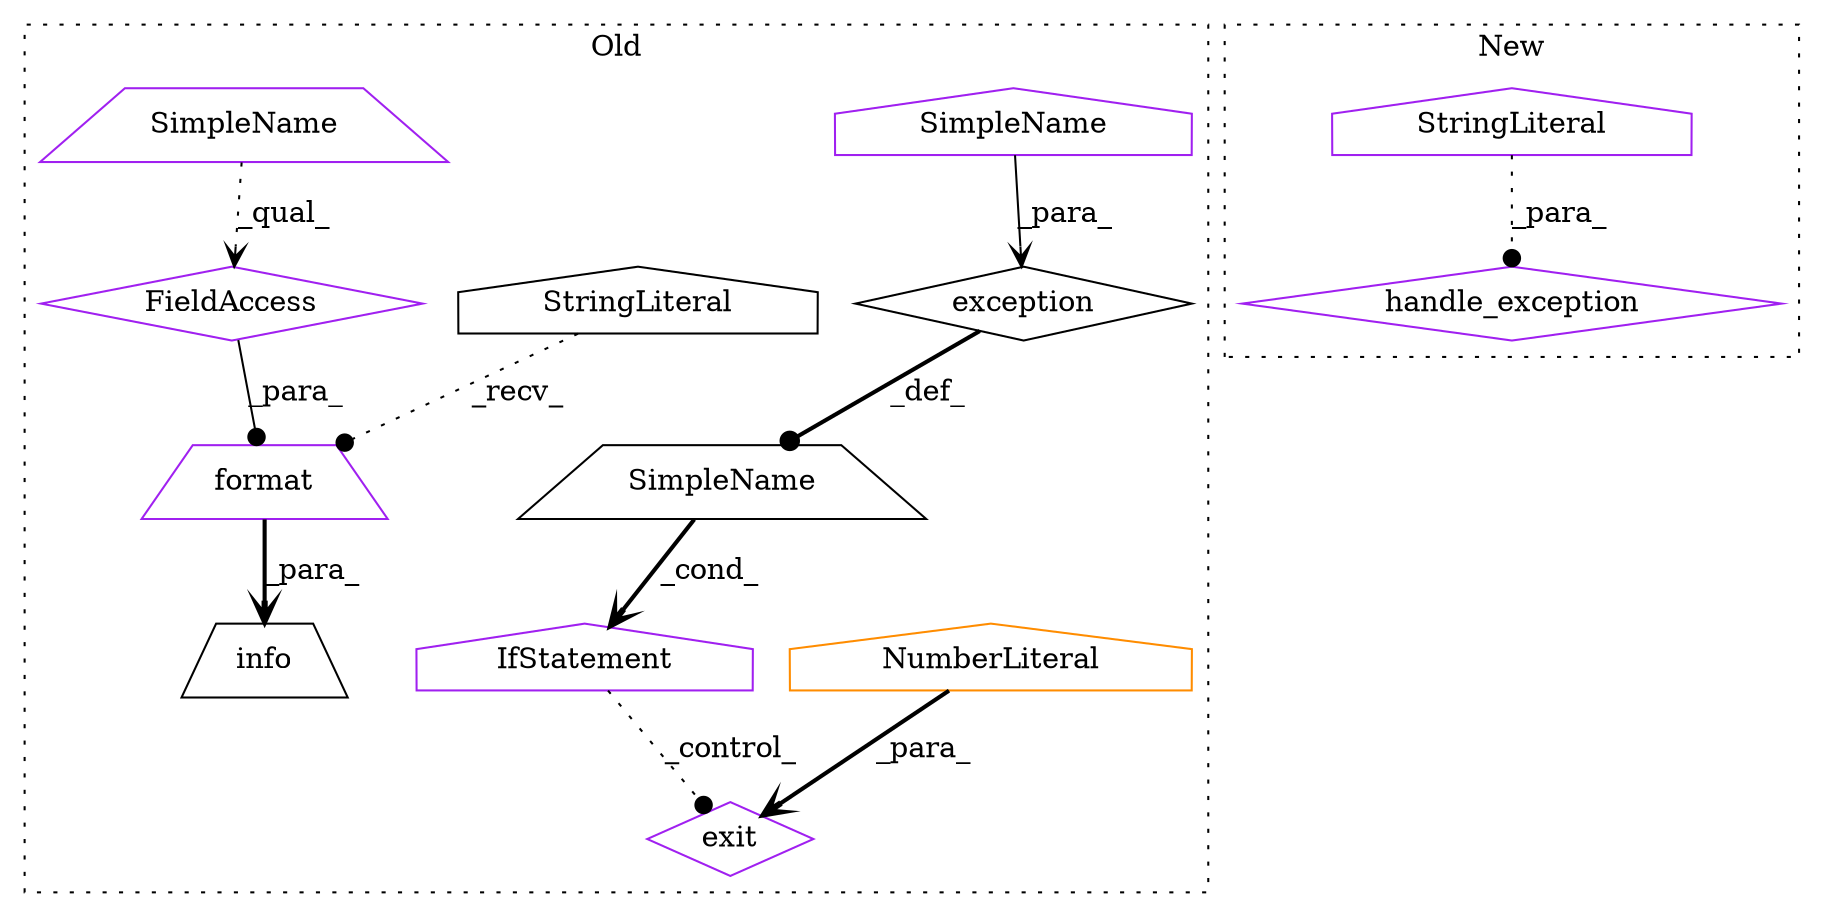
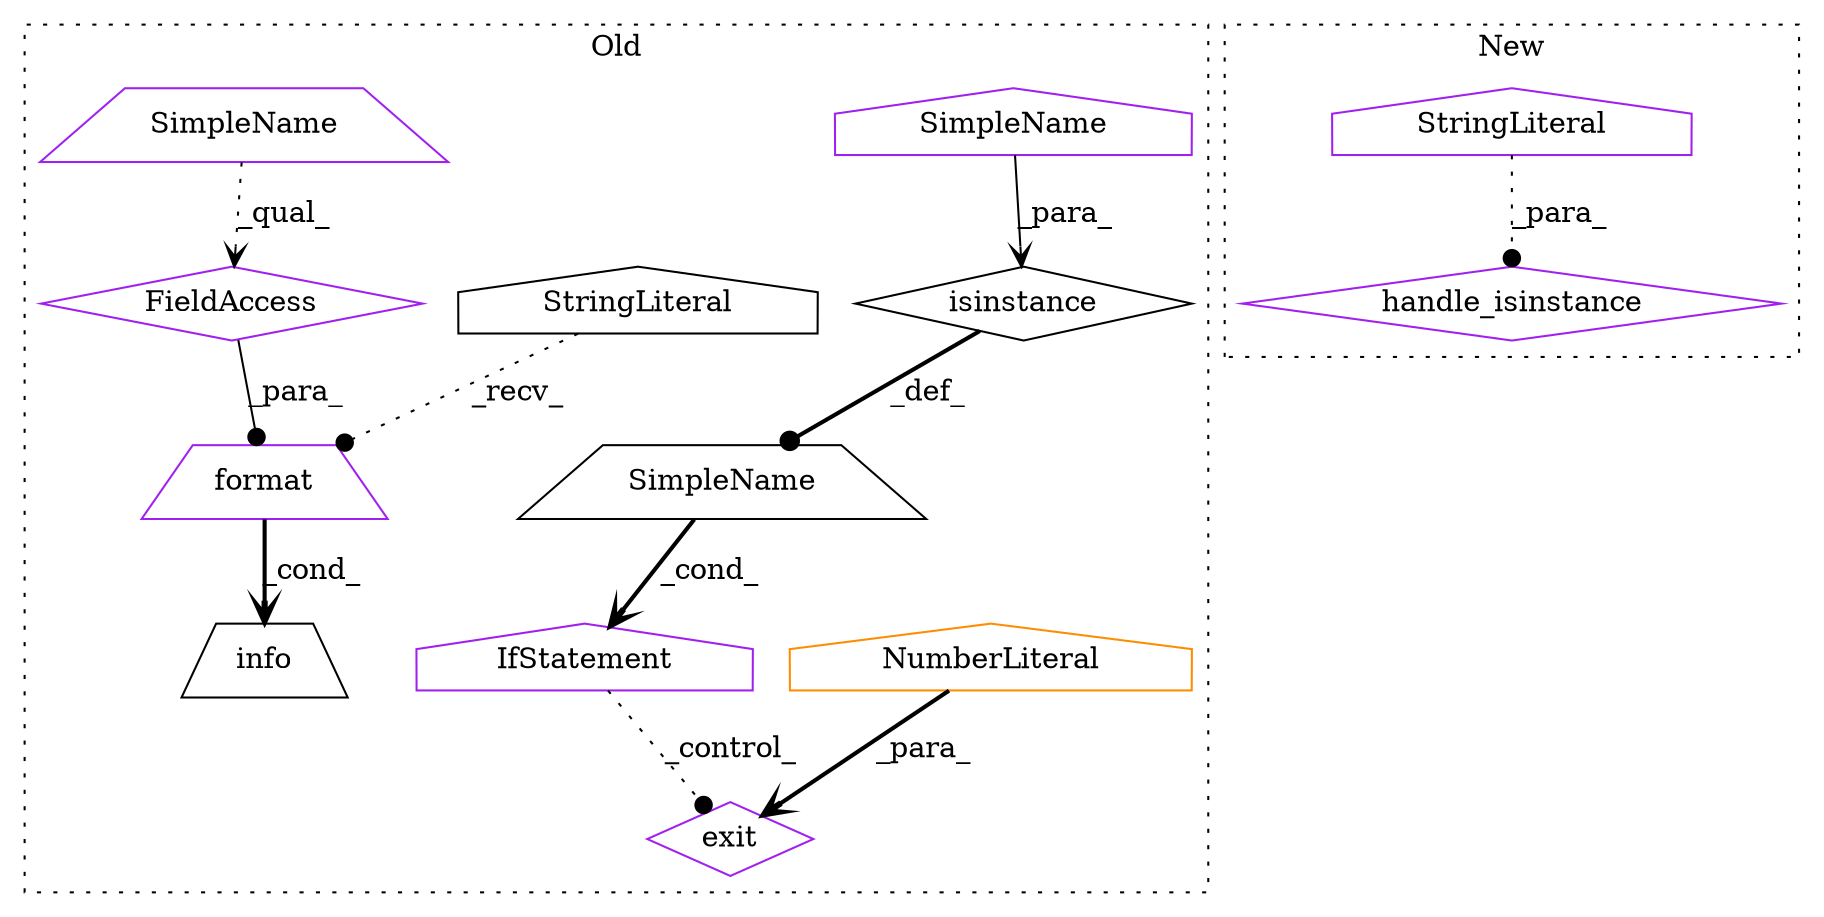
node "exception": label "exception" -> "isinstance"
node "handle_exception": label "handle_exception" -> "handle_isinstance"
edge "format" -> "info": label "_para_" -> "_cond_"
